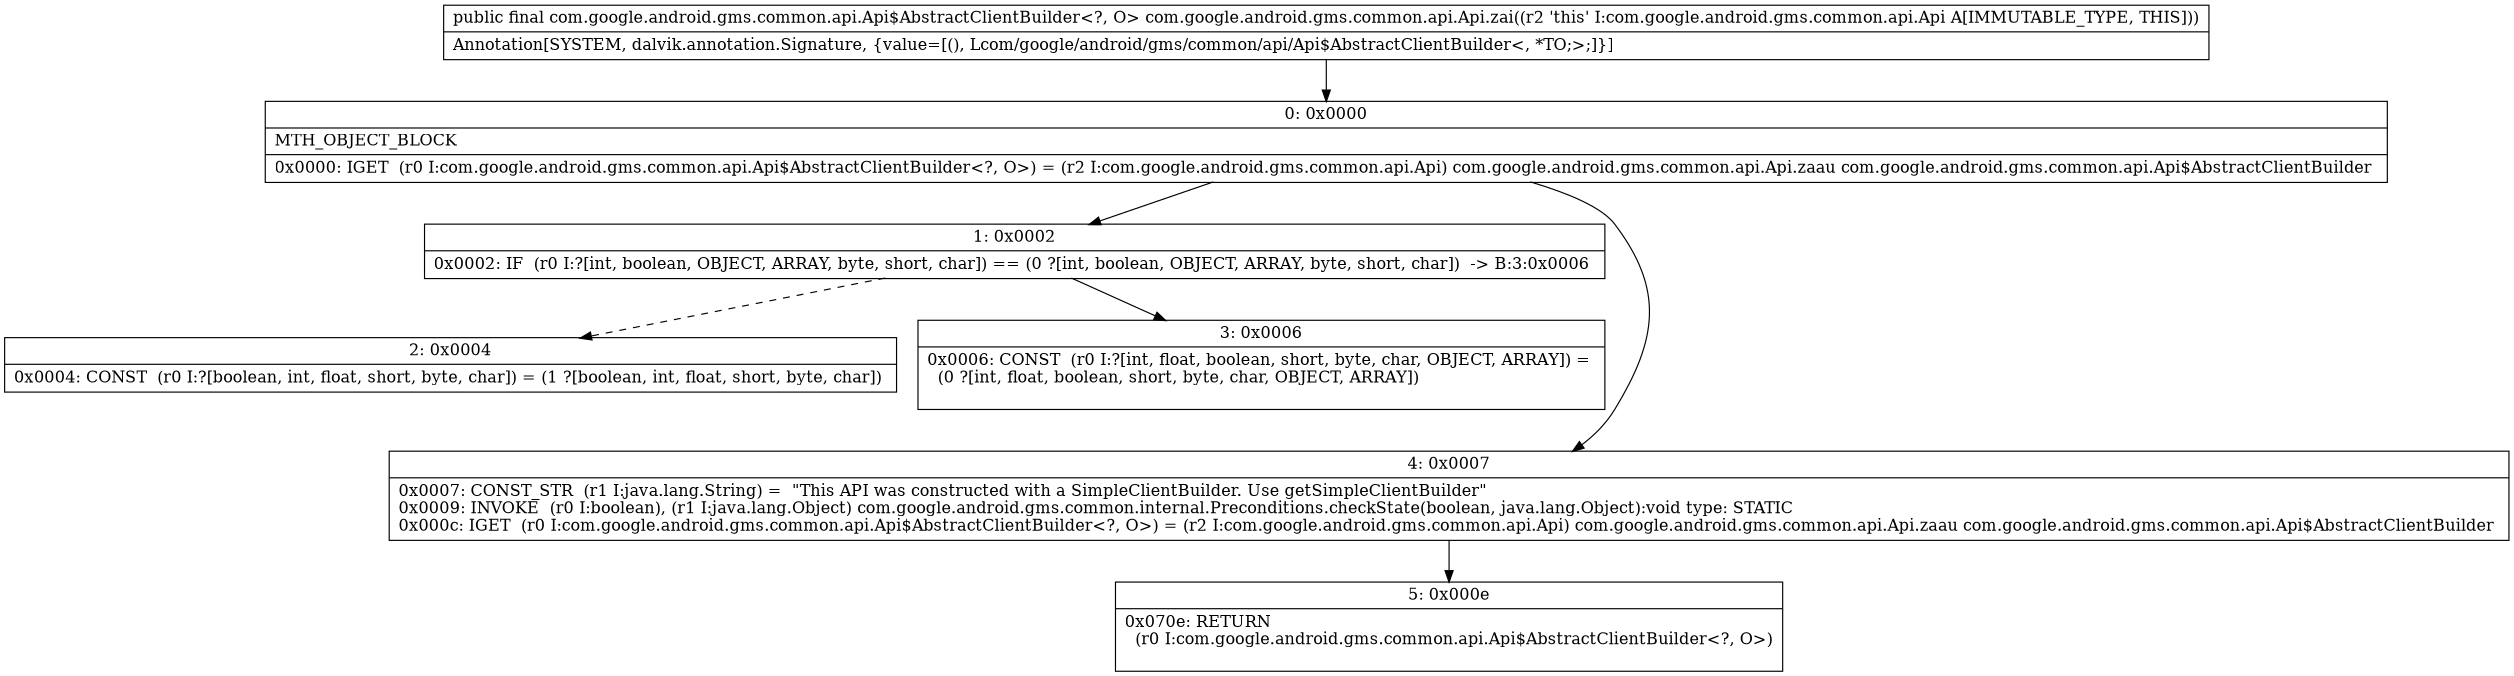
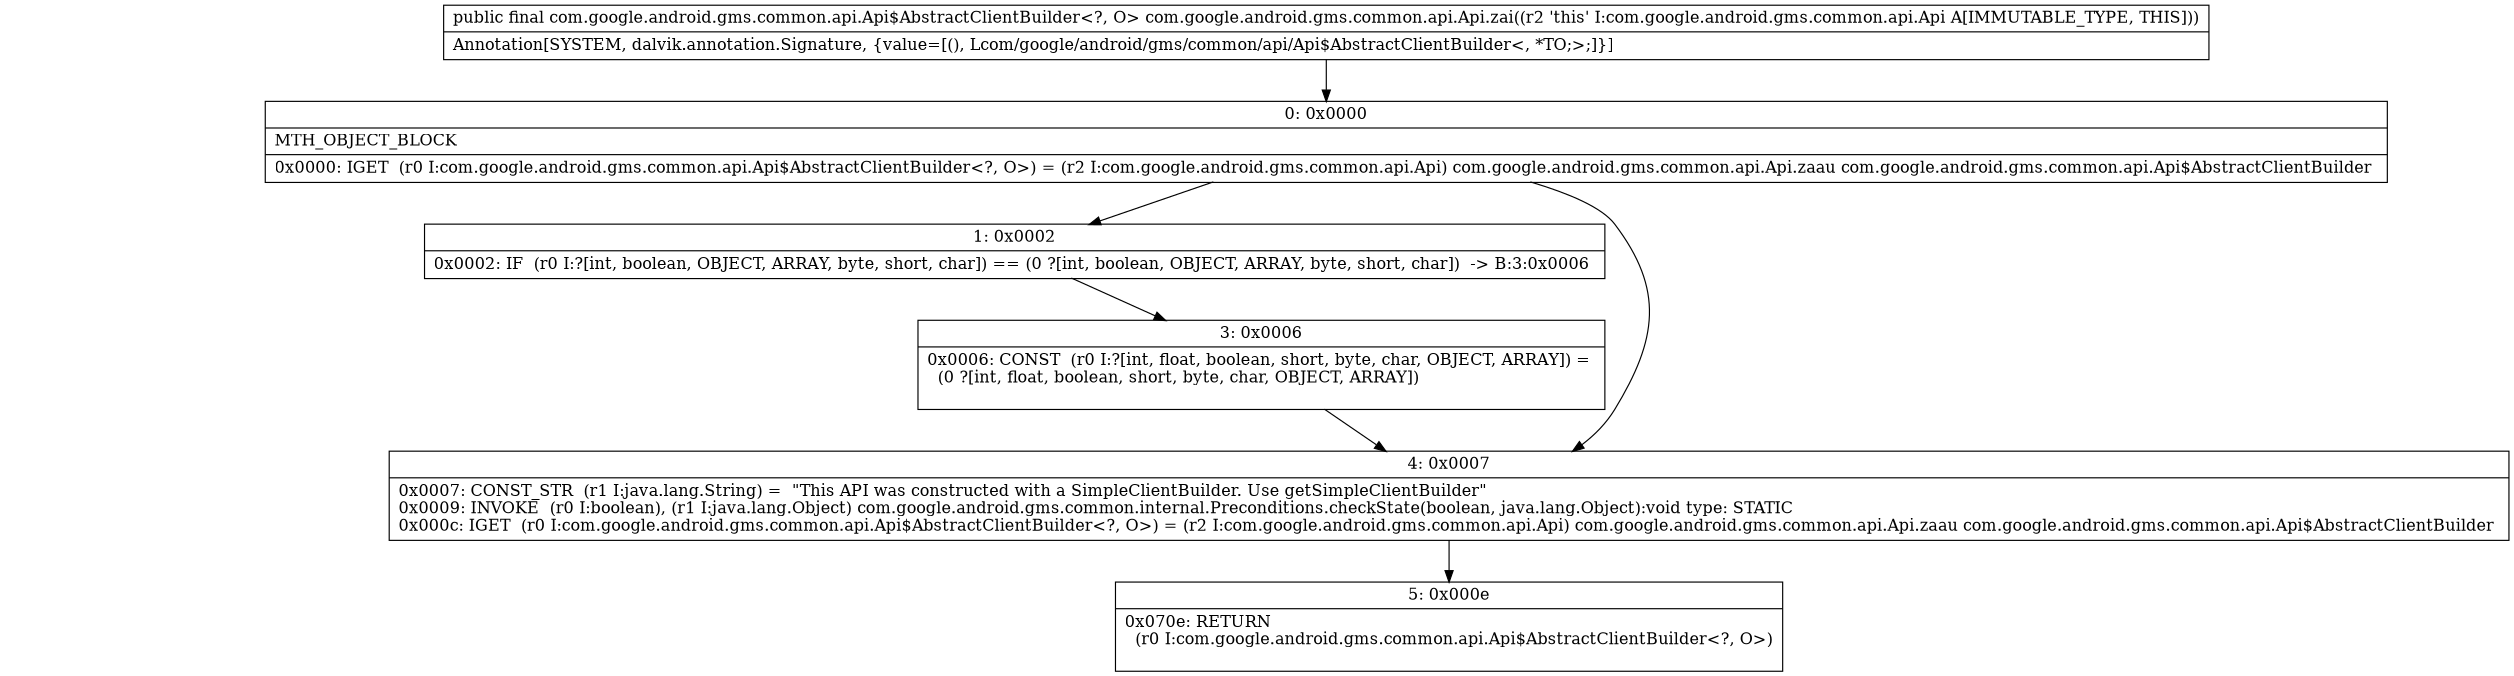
node "2: 0x0004": removed
edge "3: 0x0006" -> "4: 0x0007": added
